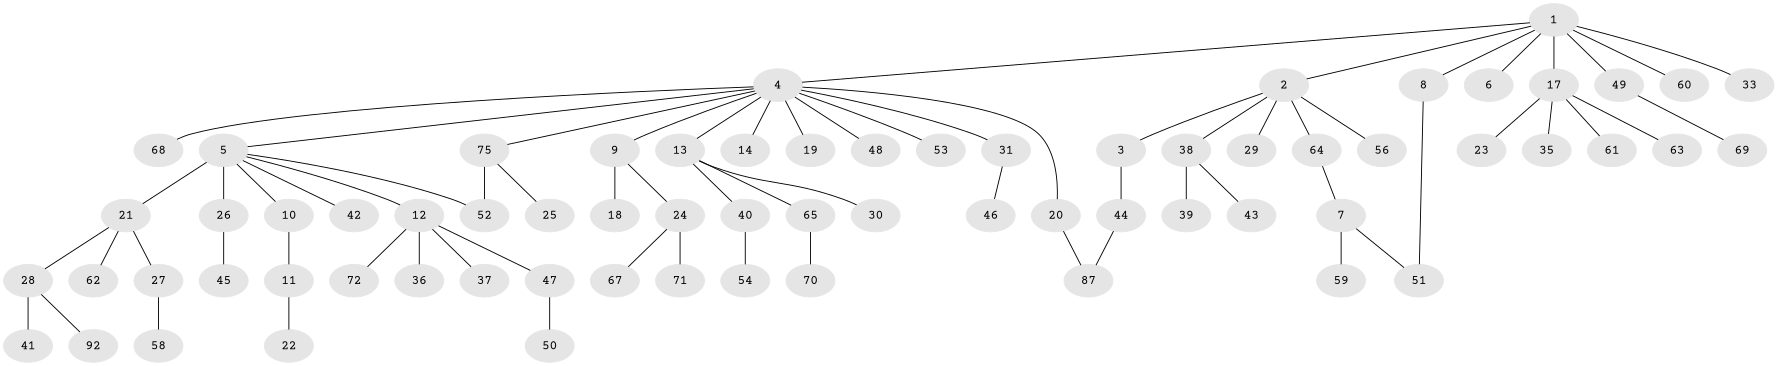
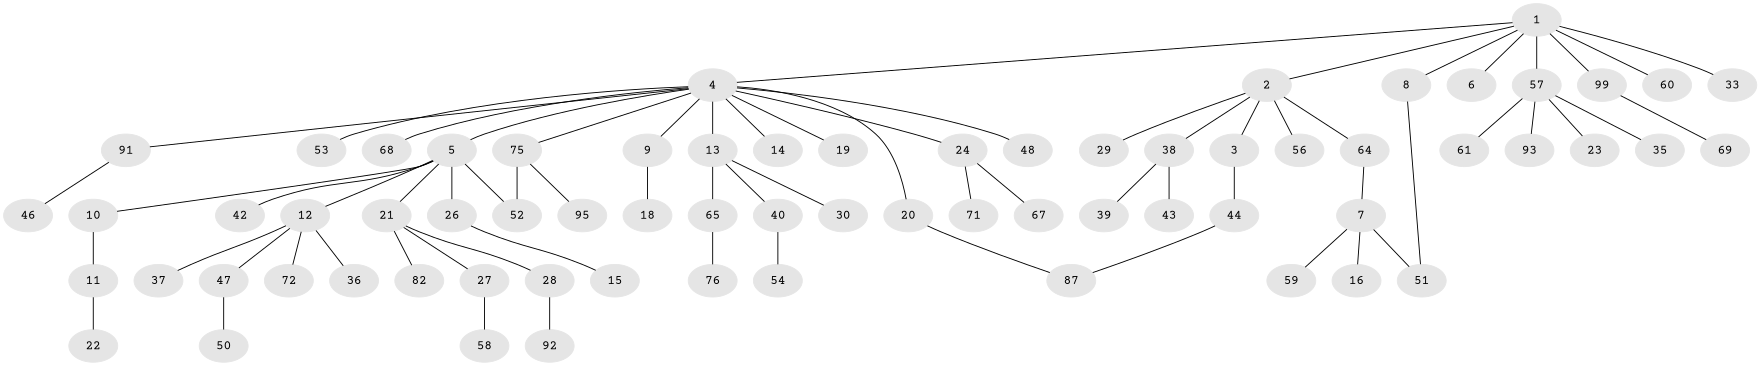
node "17": label "17" -> "57"
node "49": label "49" -> "99"
node "31": label "31" -> "91"
node "63": label "63" -> "93"
edge "9" -- "24": now "4" -- "24"
node "25": label "25" -> "95"
node "62": label "62" -> "82"
node "45": label "45" -> "15"
node "70": label "70" -> "76"
node "16": added
node "41": removed
